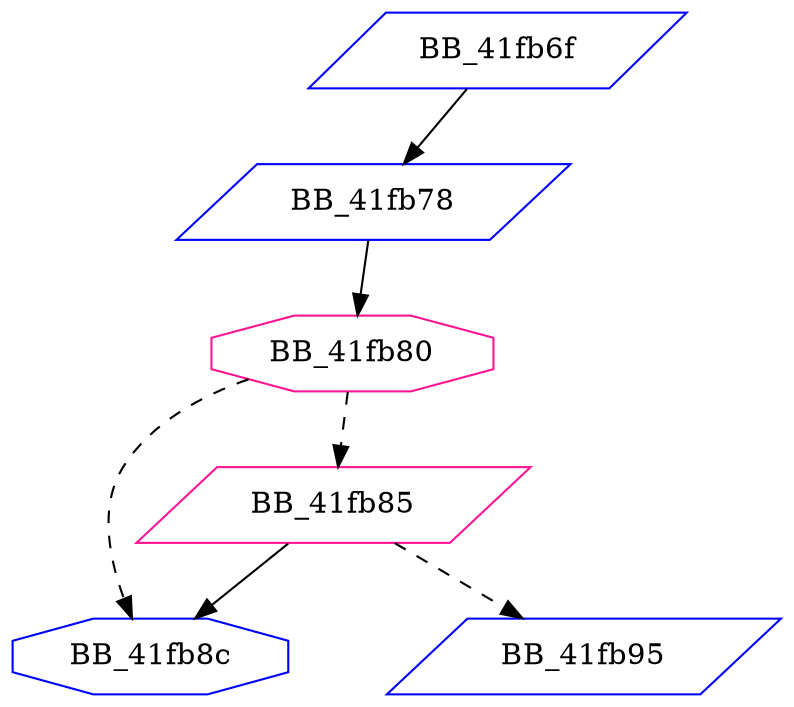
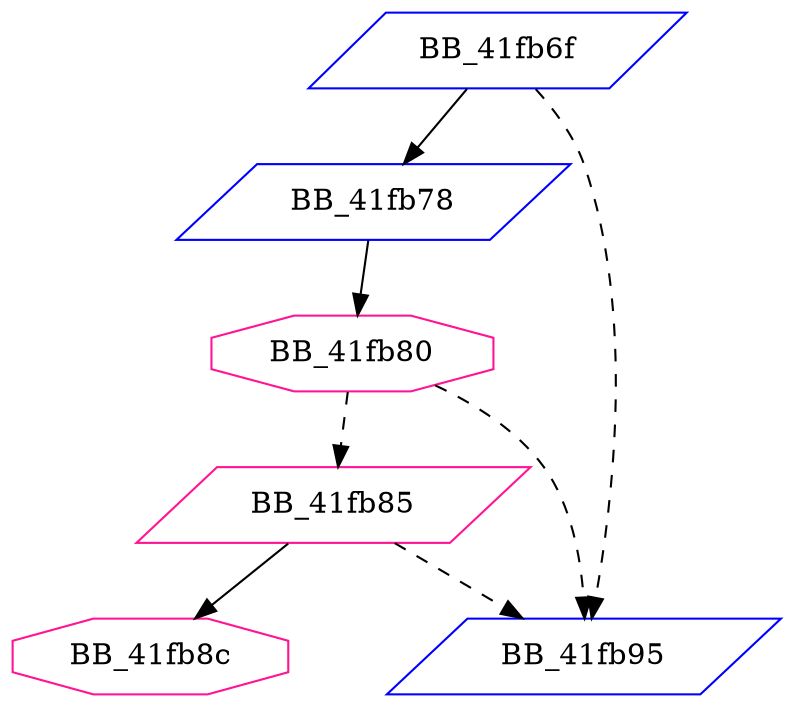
edge "BB_41fb6f" -> "BB_41fb95": added
edge "BB_41fb80" -> "BB_41fb8c": now "BB_41fb80" -> "BB_41fb95"
node "BB_41fb8c": color blue -> deeppink
